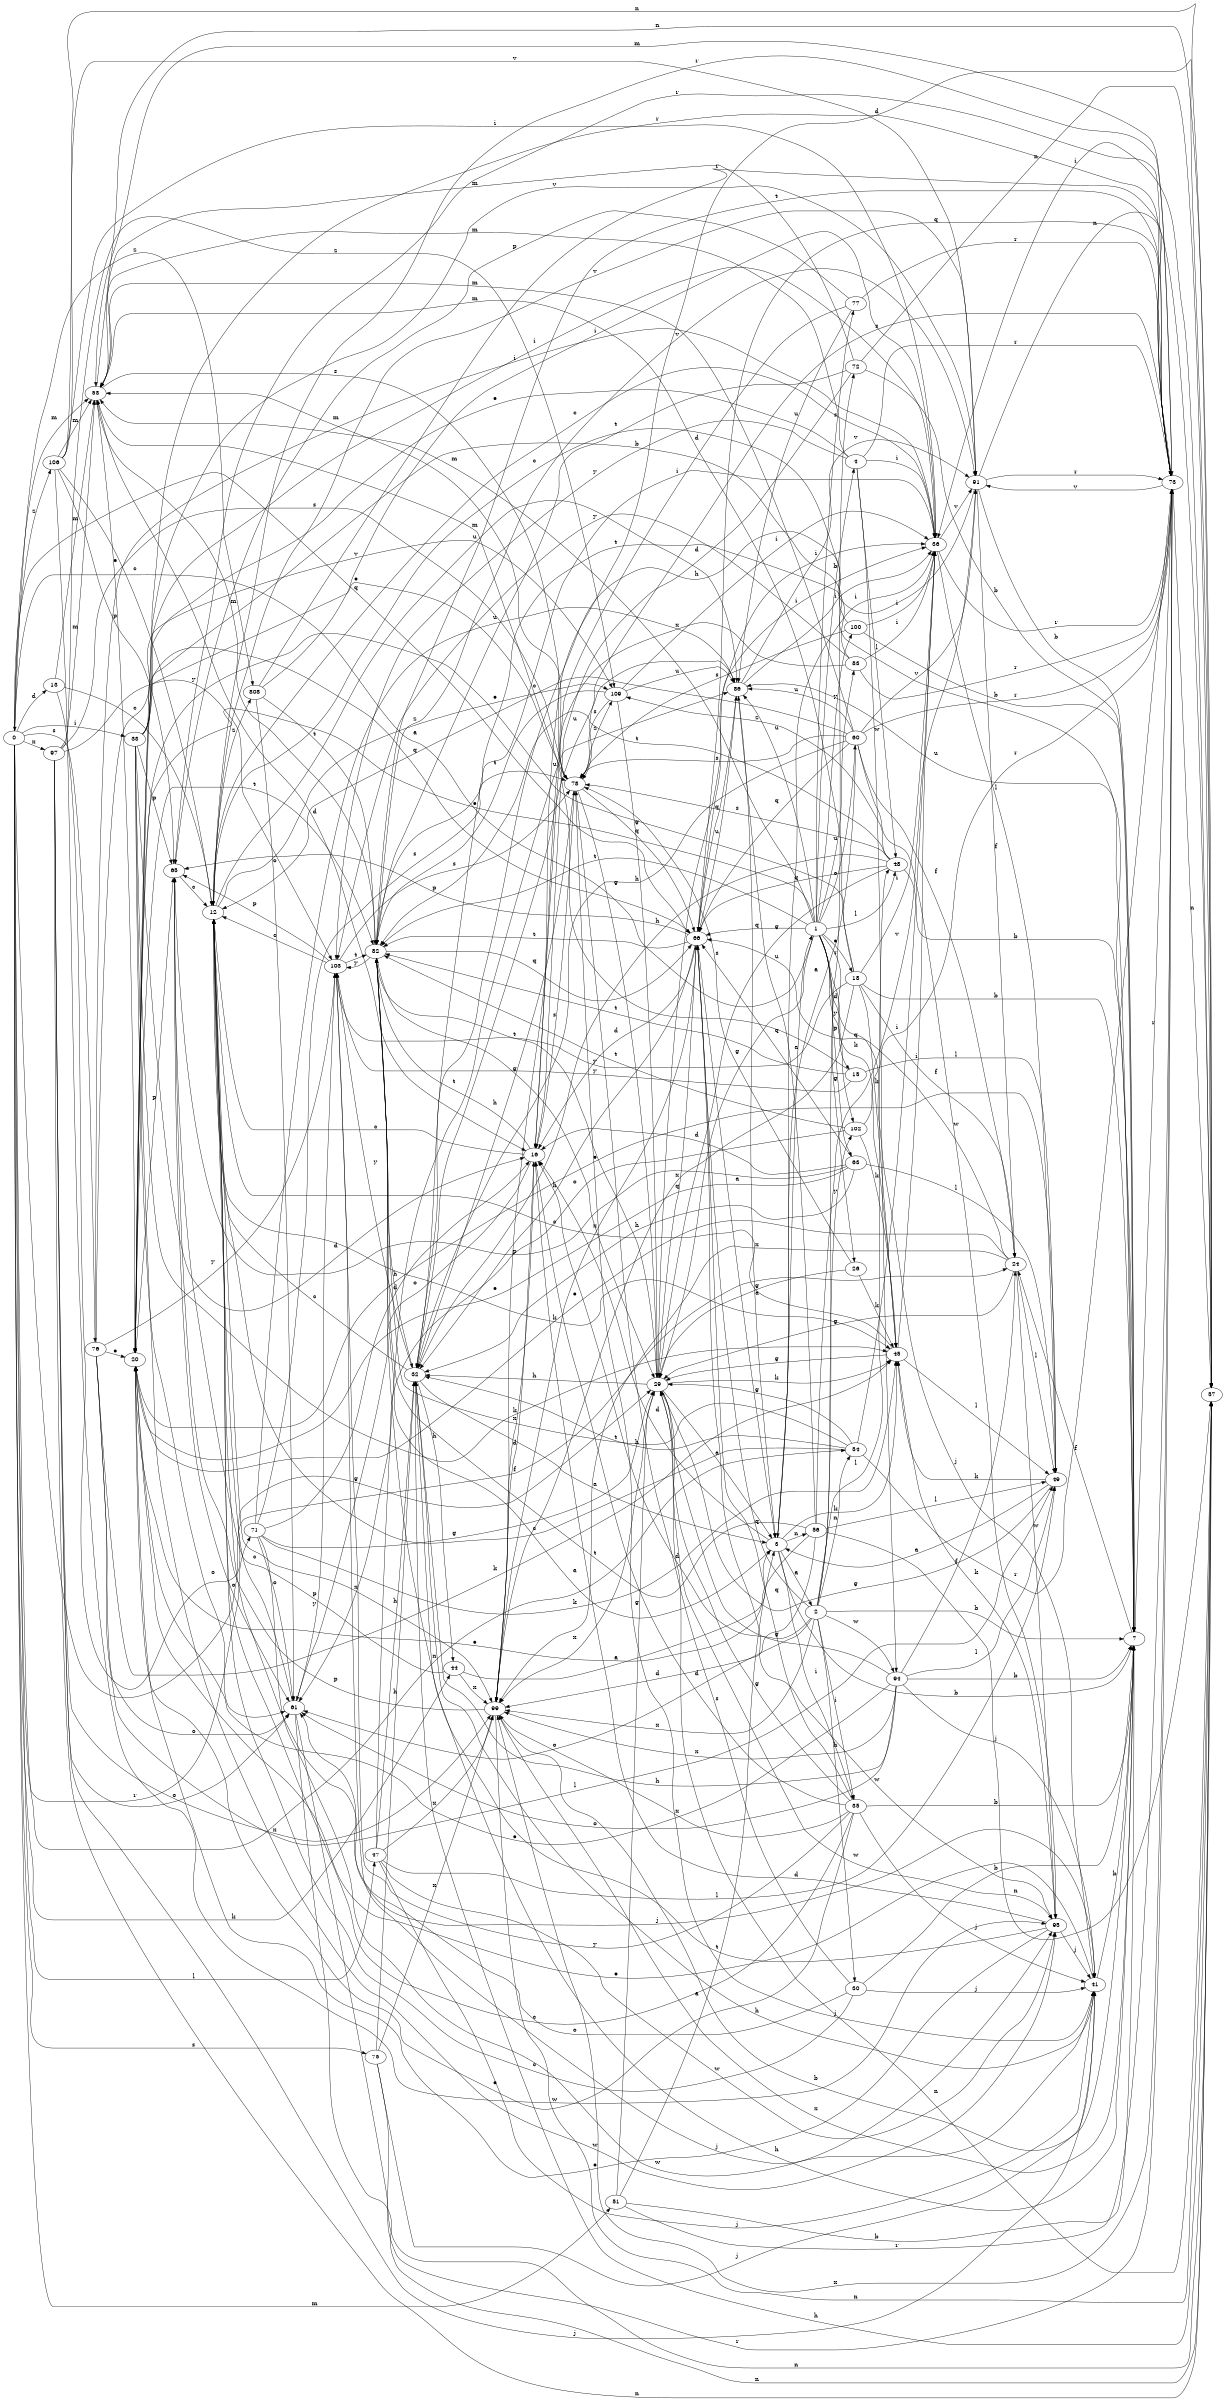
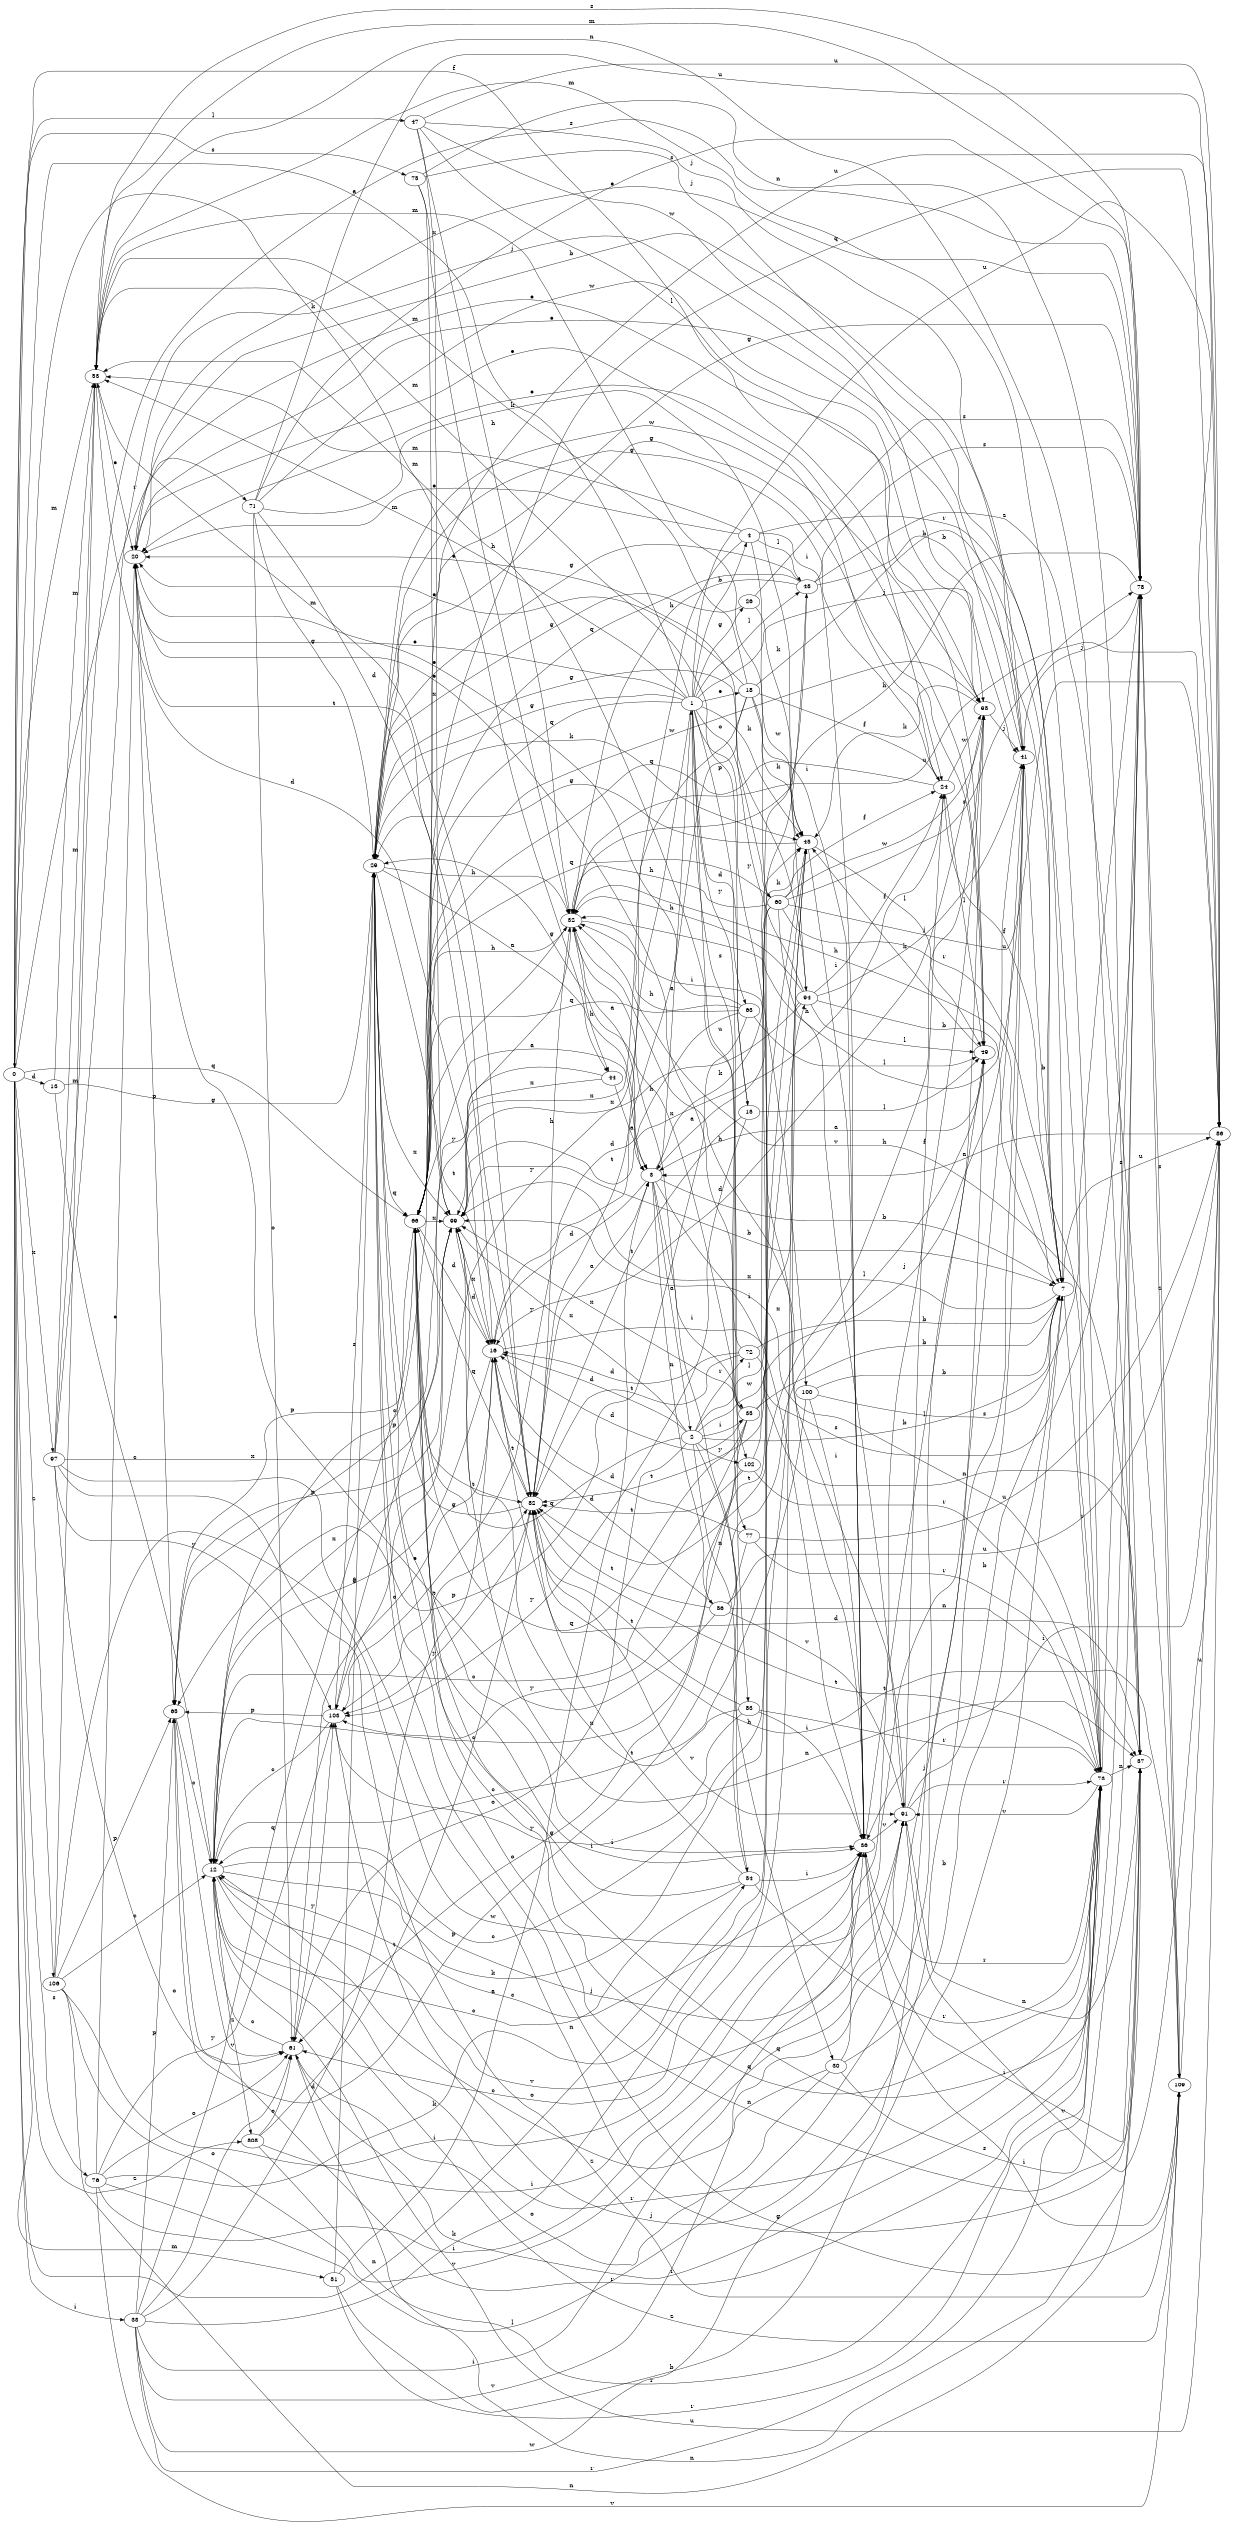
edge "103" -> "78": now "103" -> "29"
edge "65" -> "61": label "o" -> "v"
edge "56" -> "99": now "56" -> "16"
